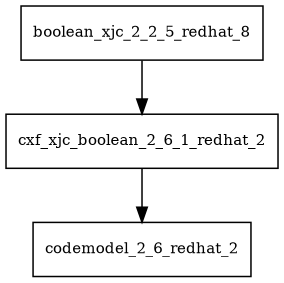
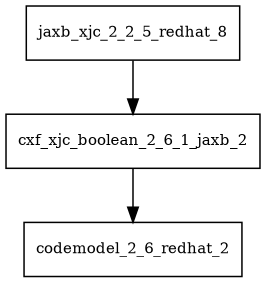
node "boolean_xjc_2_2_5_redhat_8": label "boolean_xjc_2_2_5_redhat_8" -> "jaxb_xjc_2_2_5_redhat_8"
node "cxf_xjc_boolean_2_6_1_redhat_2": label "cxf_xjc_boolean_2_6_1_redhat_2" -> "cxf_xjc_boolean_2_6_1_jaxb_2"
